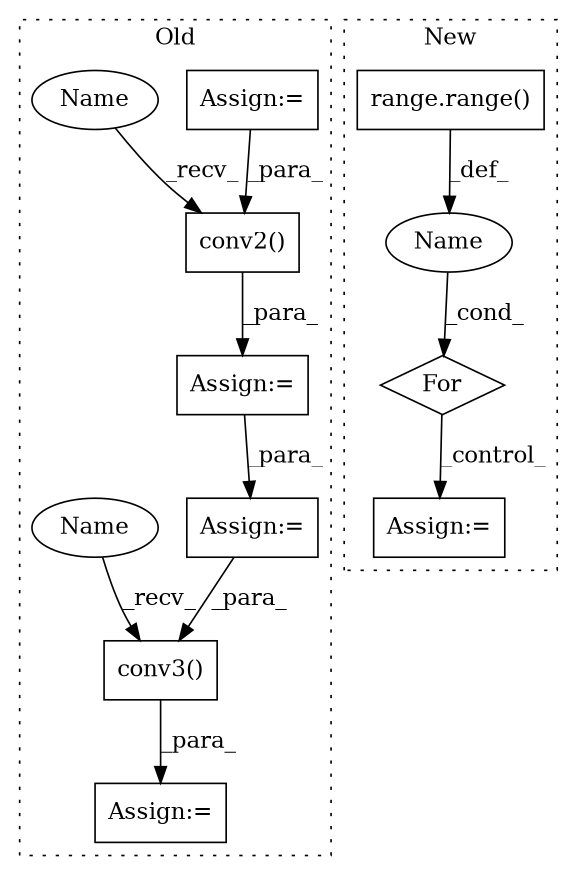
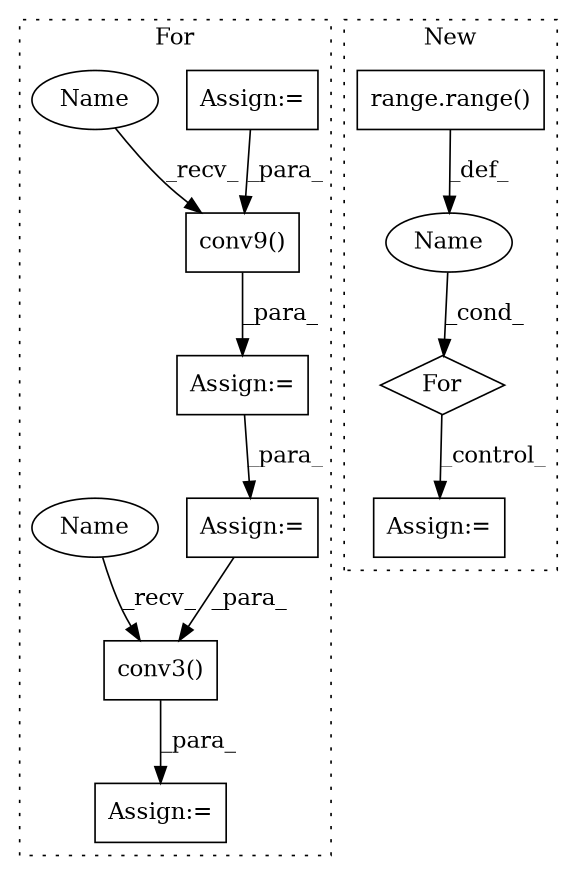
cluster "Old": label "Old" -> "For"
node "conv2()": label "conv2()" -> "conv9()"
